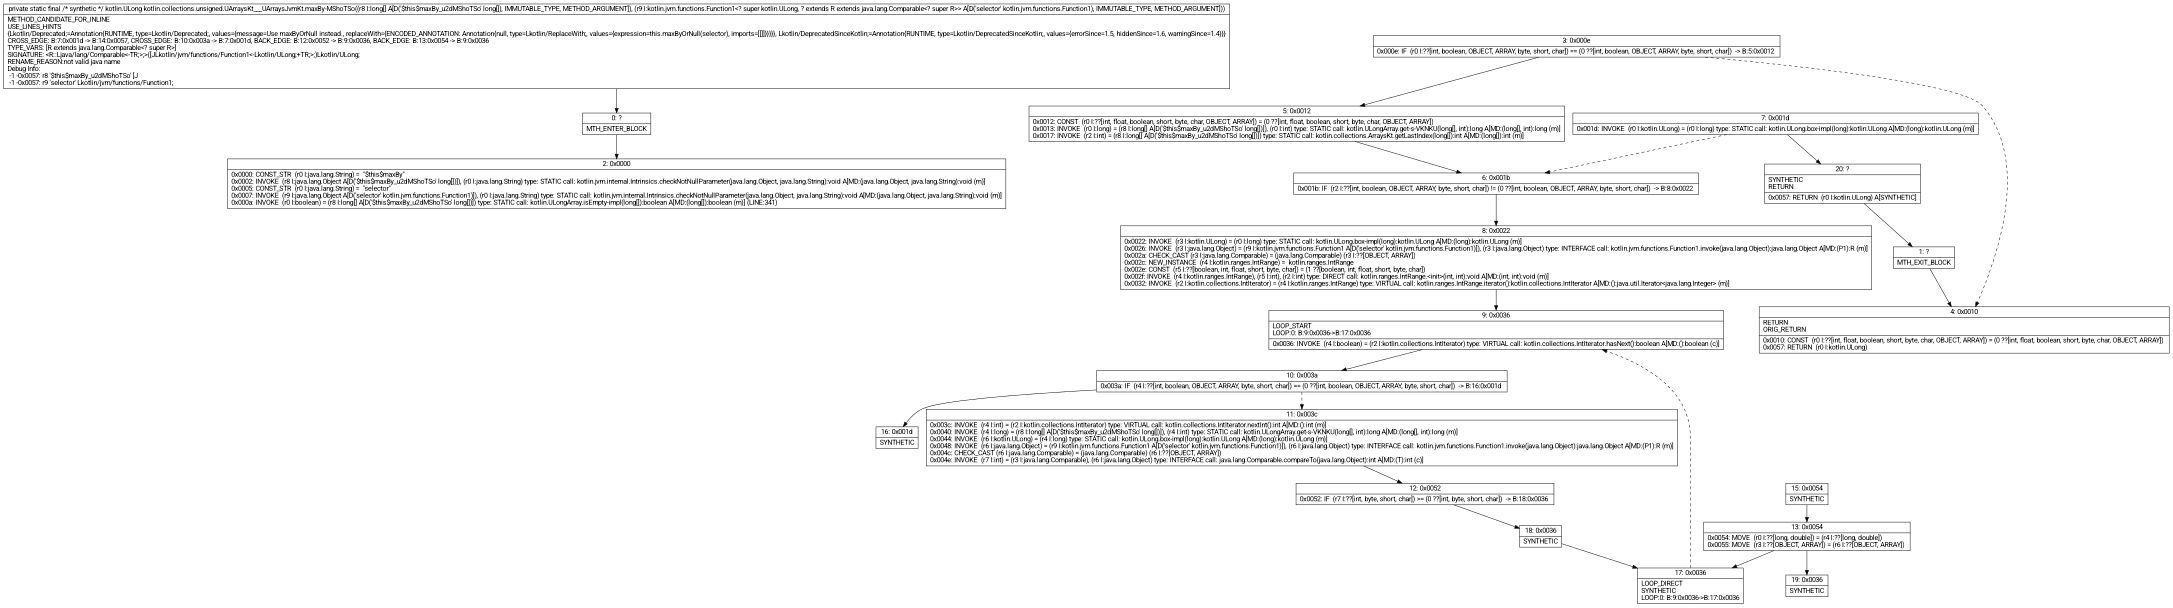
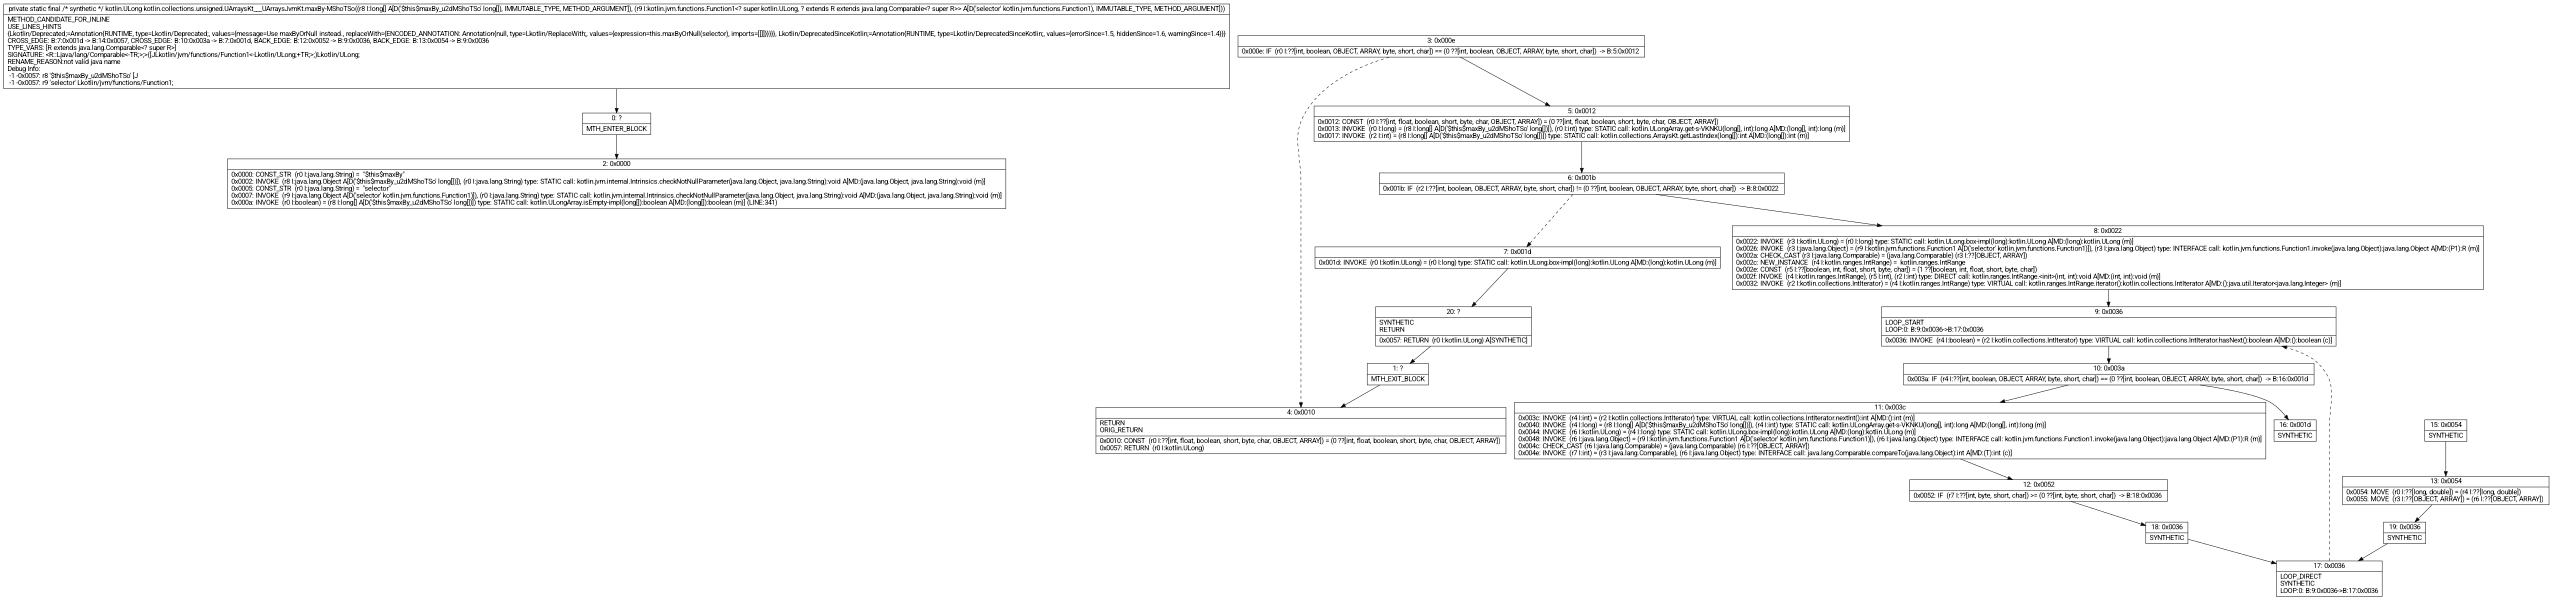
edge "7: 0x001d" -> "6: 0x001b": reversed
edge "10: 0x003a" -> "11: 0x003c": style dashed -> solid
edge "13: 0x0054" -> "17: 0x0036": now "19: 0x0036" -> "17: 0x0036"
